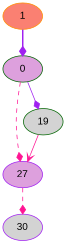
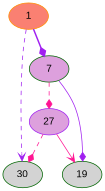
node "0": label "0" -> "7"
edge "1" -> "30": added
edge "19" -> "27": reversed
node "30": color purple -> darkgreen
